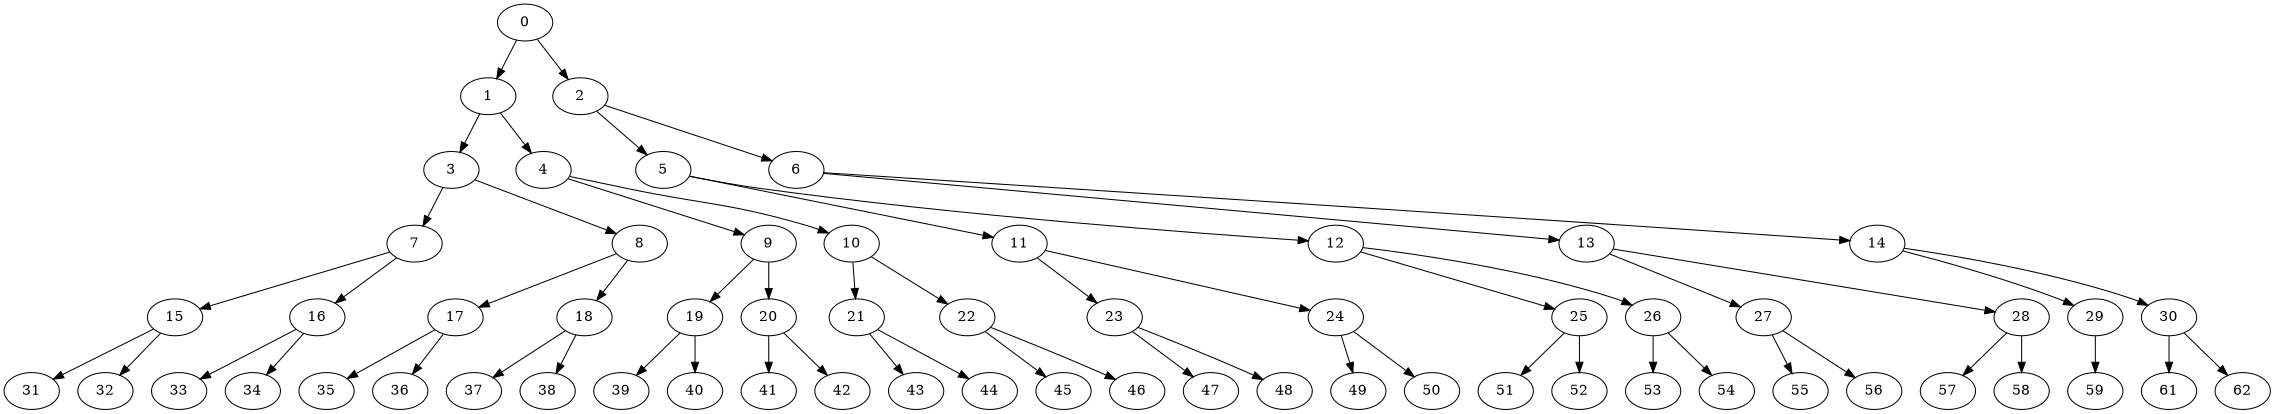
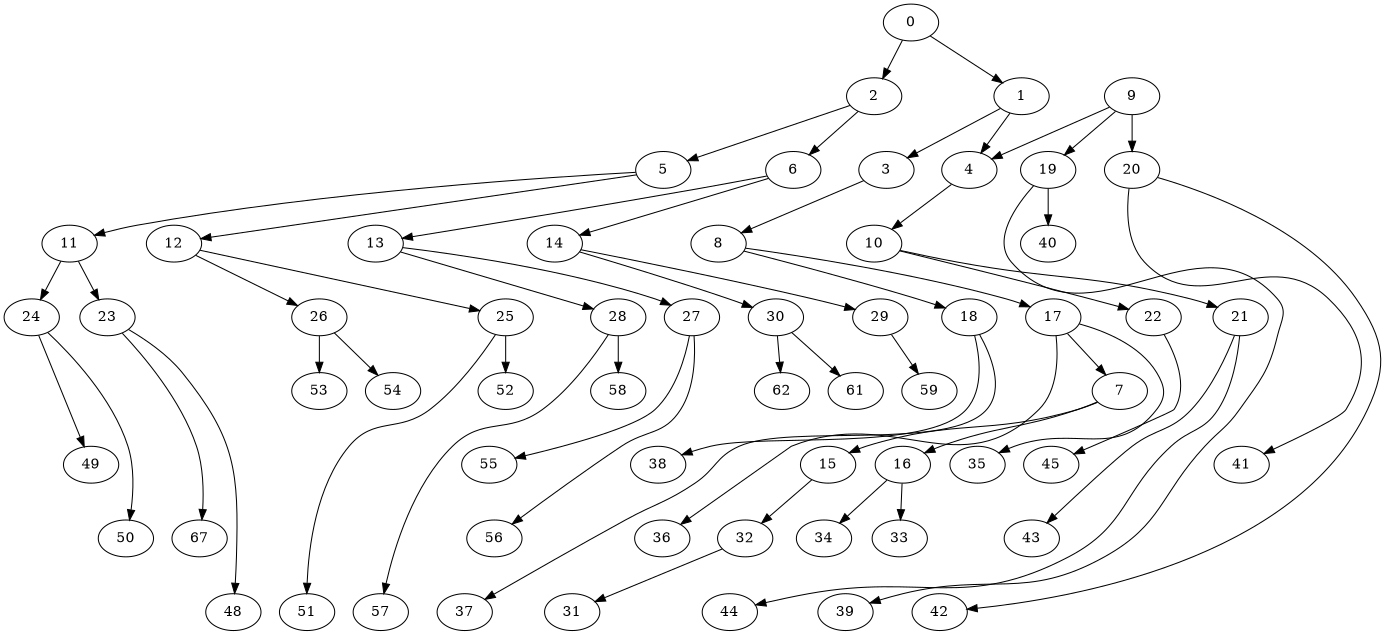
edge "3" -> "7": now "17" -> "7"
edge "4" -> "9": reversed
edge "15" -> "31": now "32" -> "31"
node "46": removed
node "47": label "47" -> "67"
